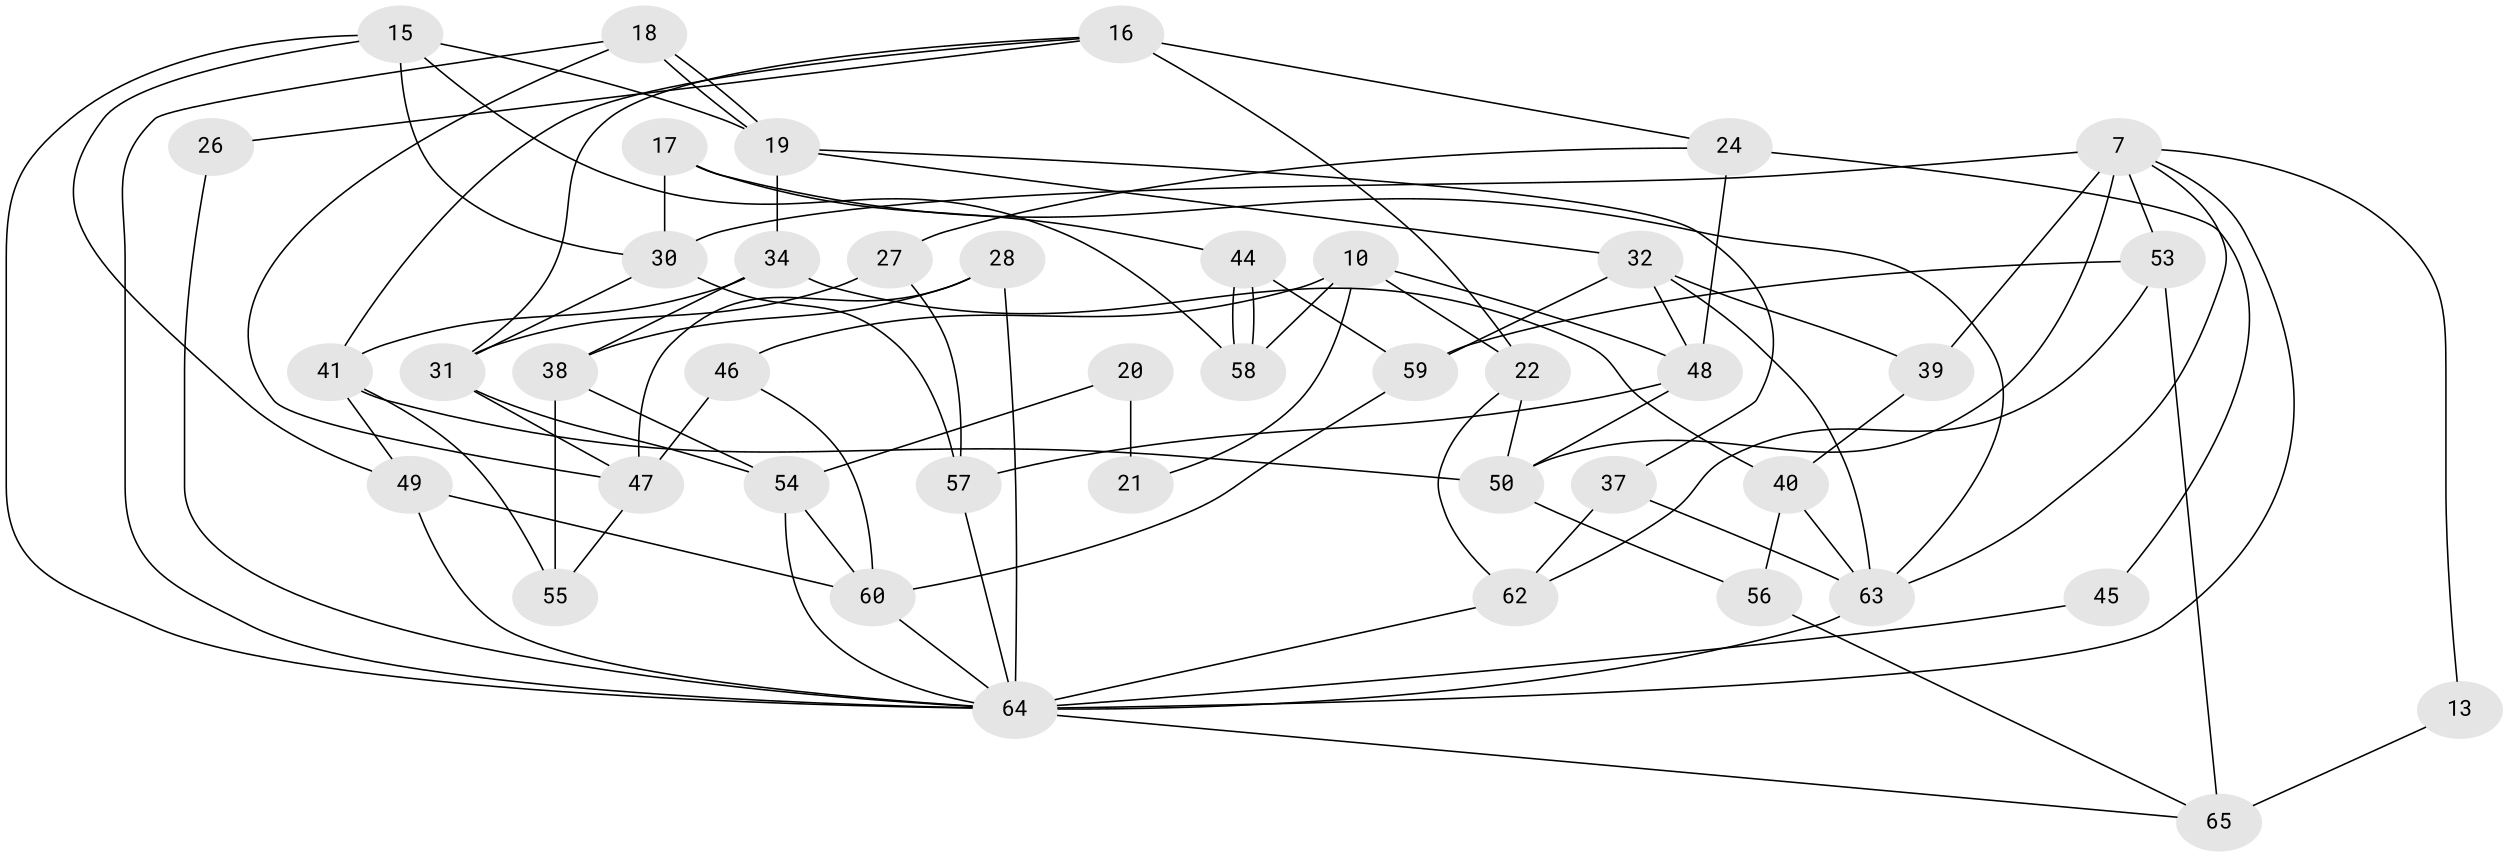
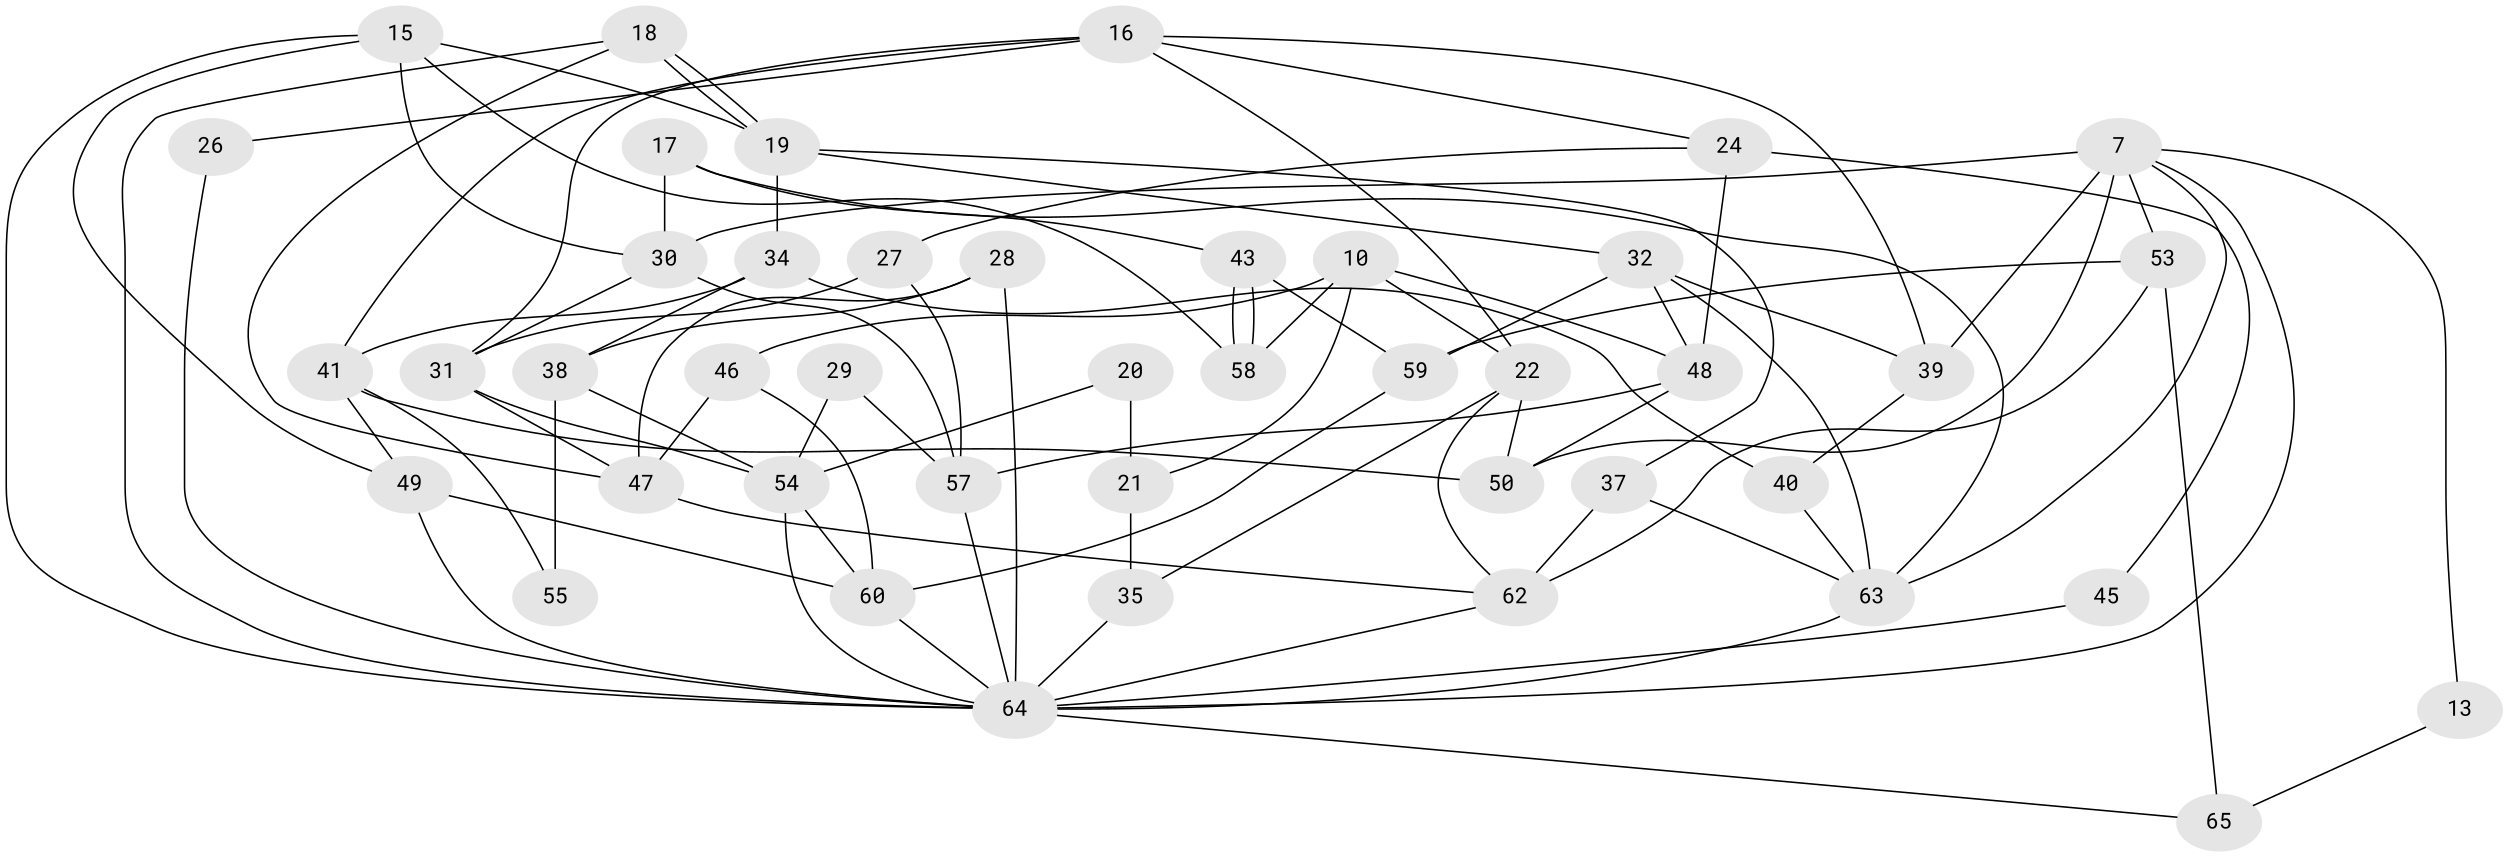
edge "16" -- "39": added
node "44": label "44" -> "43"
node "29": added
edge "47" -- "55": now "47" -- "62"
node "35": added
node "56": removed
